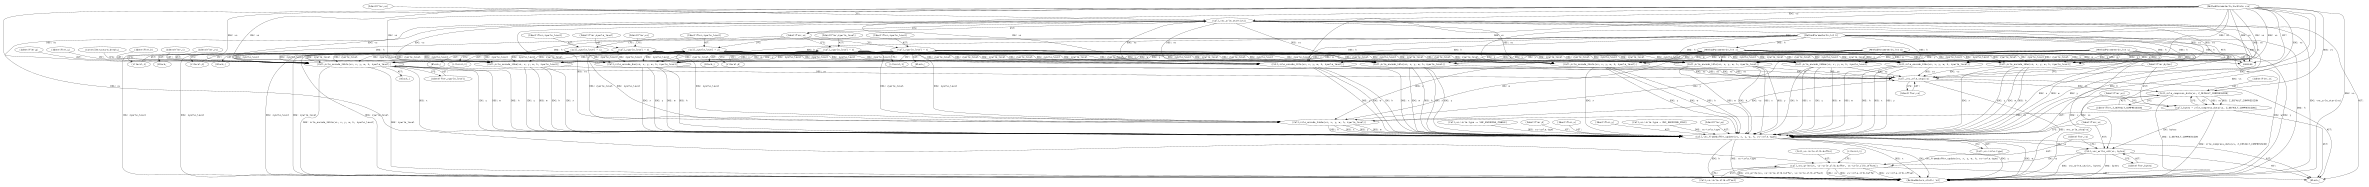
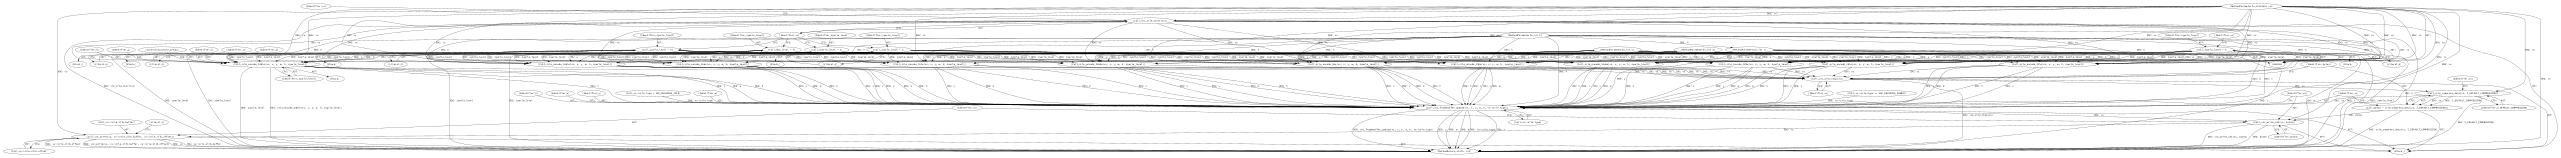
node "(Call,zywrle_level = 3)": label "(Call,zywrle_level = 3)" -> "(Call,bbe_level = 3)"
edge "(Call,bytes = zrle_compress_data(vs, Z_DEFAULT_COMPRESSION))" -> "(Call,zrle_encode_24abe(vs, x, y, w, h, zywrle_level))": now "(MethodParameterIn,VncState *vs)" -> "(Call,zrle_encode_24abe(vs, x, y, w, h, zywrle_level))"
